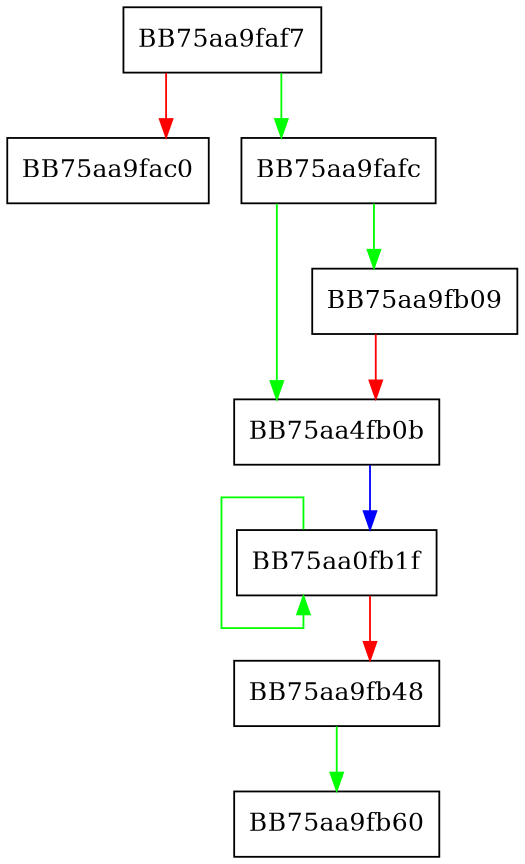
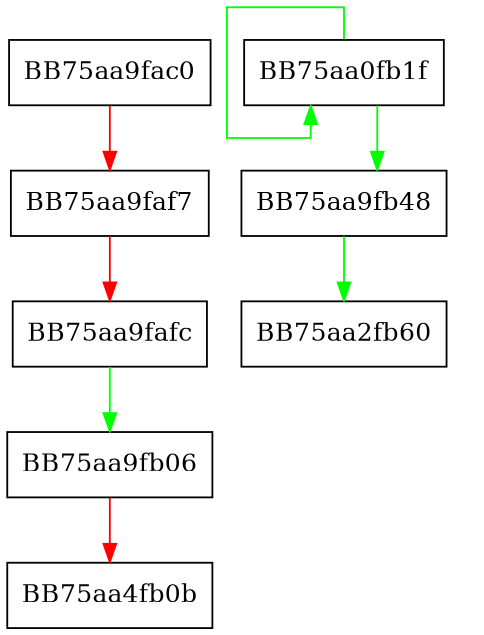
edge "BB75aa9faf7" -> "BB75aa9fac0": reversed
edge "BB75aa9faf7" -> "BB75aa9fafc": color green -> red
edge "BB75aa9fafc" -> "BB75aa4fb0b": removed
node "BB75aa9fb09": label "BB75aa9fb09" -> "BB75aa9fb06"
edge "BB75aa4fb0b" -> "BB75aa0fb1f": removed
edge "BB75aa0fb1f" -> "BB75aa9fb48": color red -> green
node "BB75aa9fb60": label "BB75aa9fb60" -> "BB75aa2fb60"
